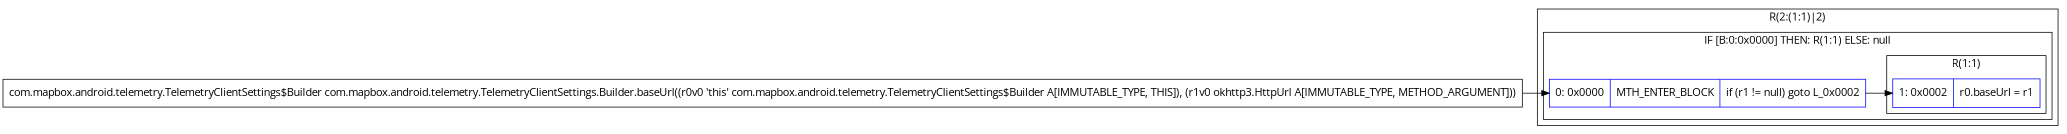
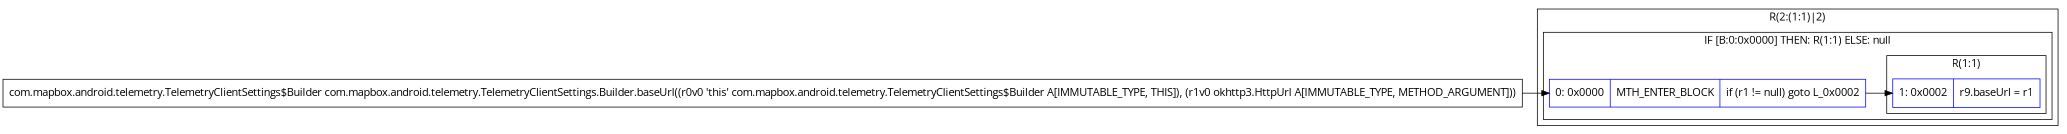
node "1: 0x0002": text "r0.baseUrl = r1" -> "r9.baseUrl = r1"
